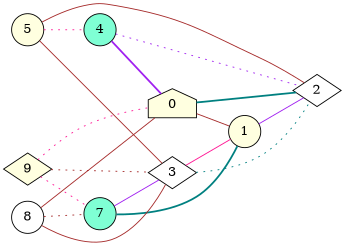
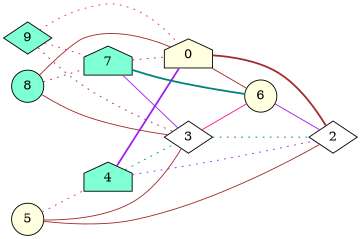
node "4": shape circle -> house
edge "0" -- "7": added
edge "2" -- "0": color teal -> brown
node "1": label "1" -> "6"
edge "3" -- "4": added
node "9": fillcolor lightyellow -> aquamarine
node "7": shape circle -> house
node "8": fillcolor white -> aquamarine
